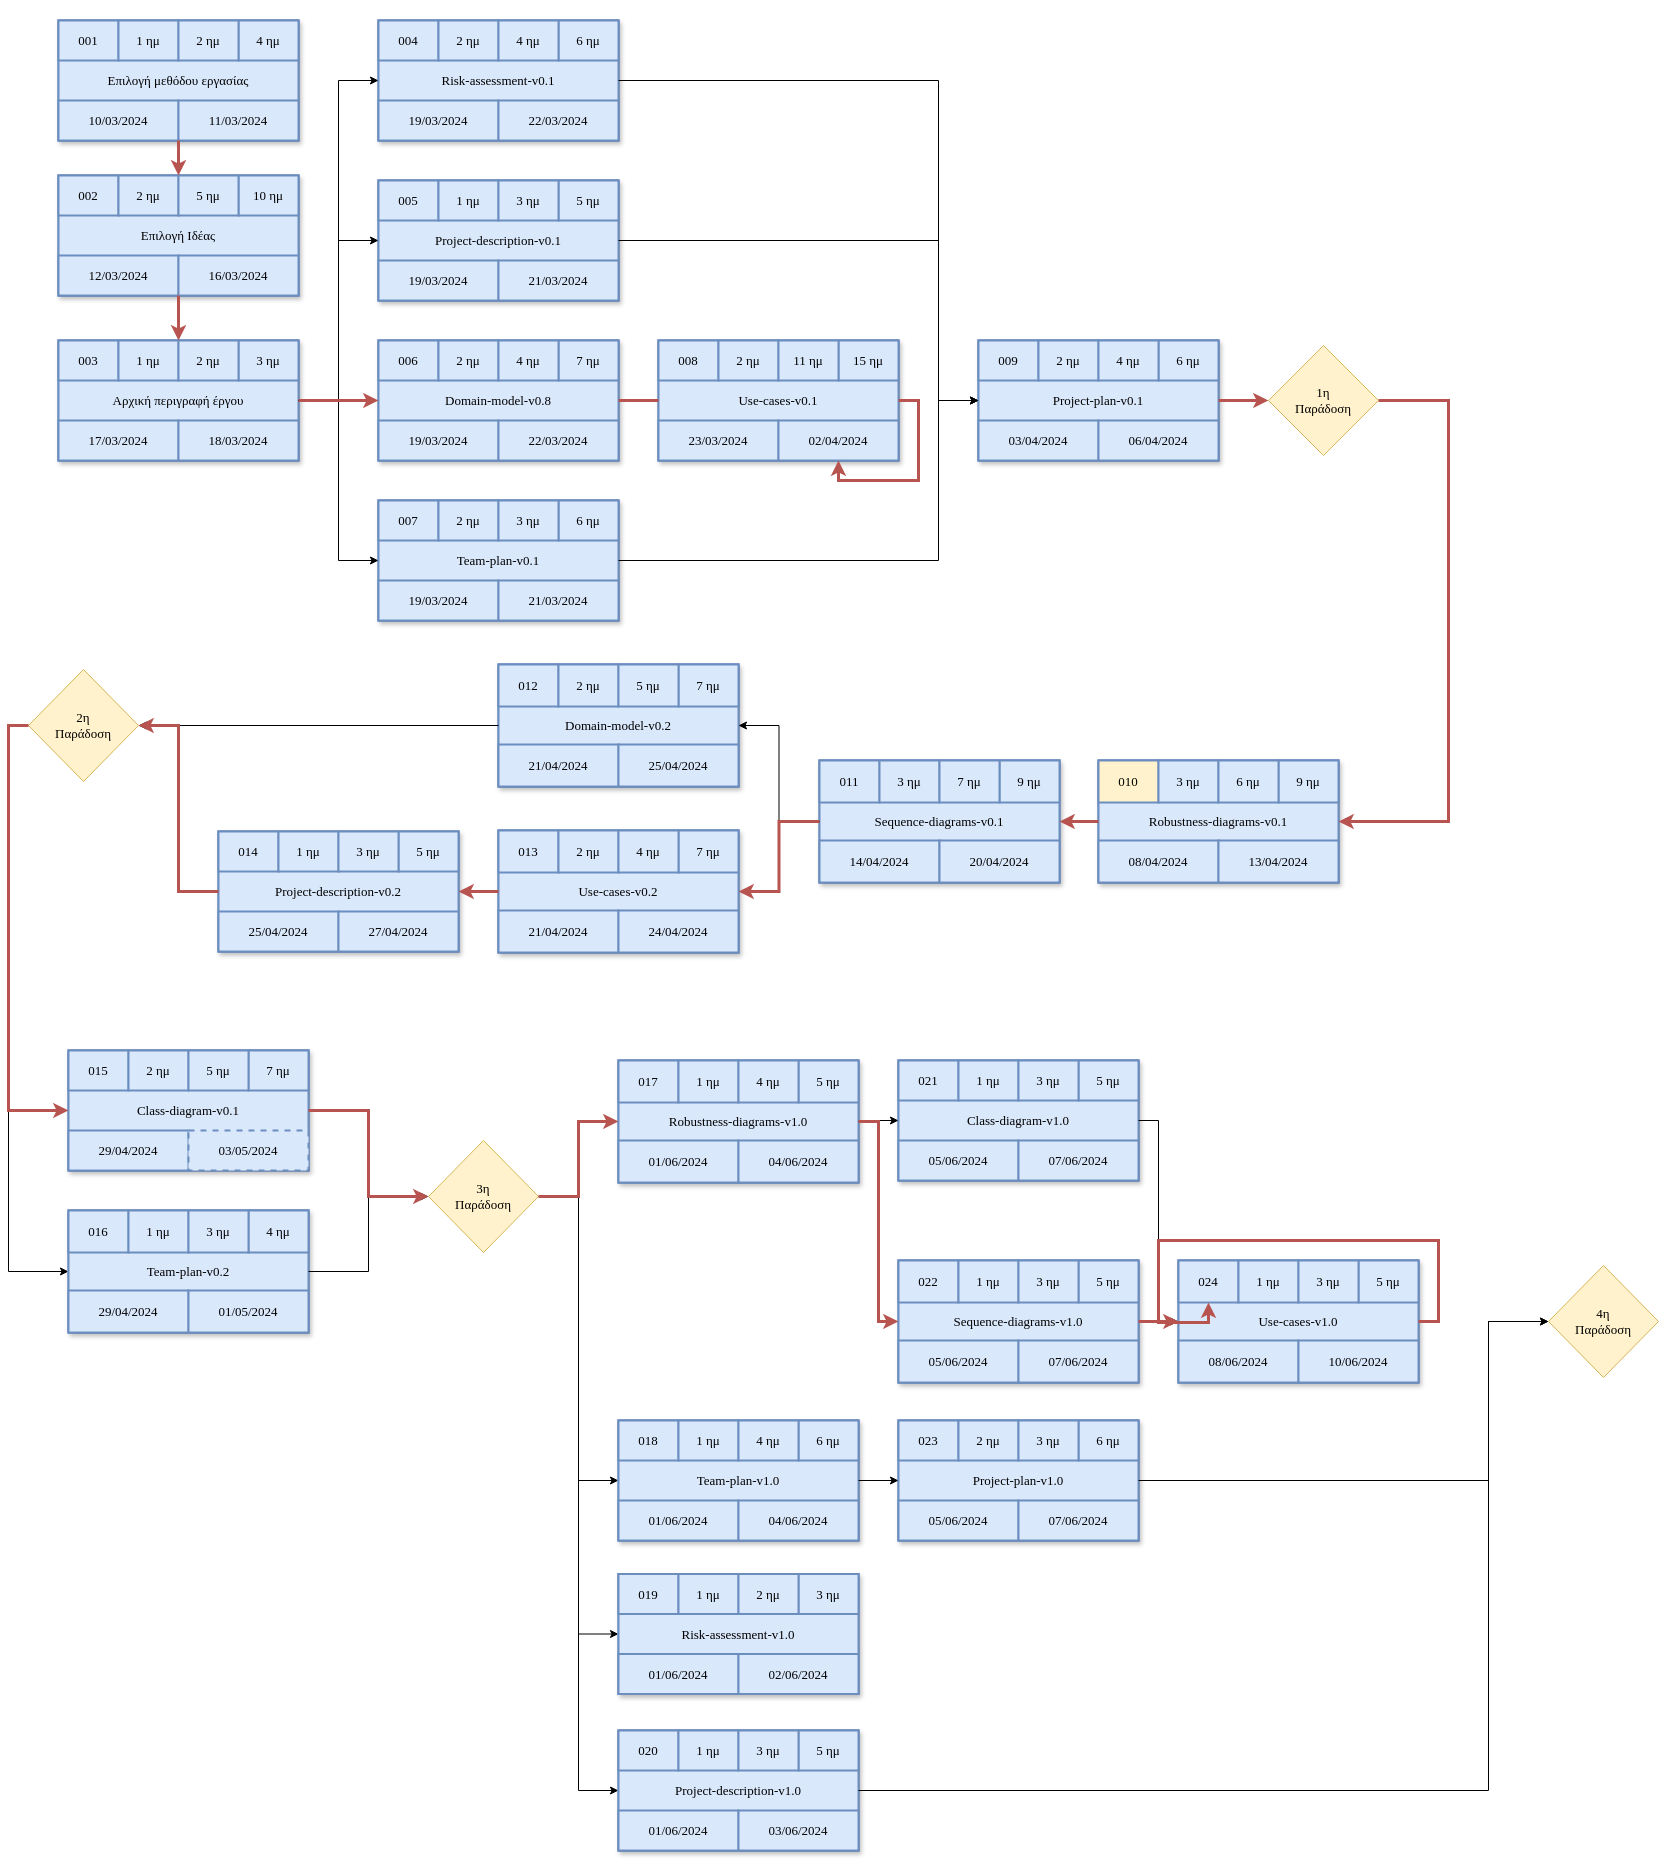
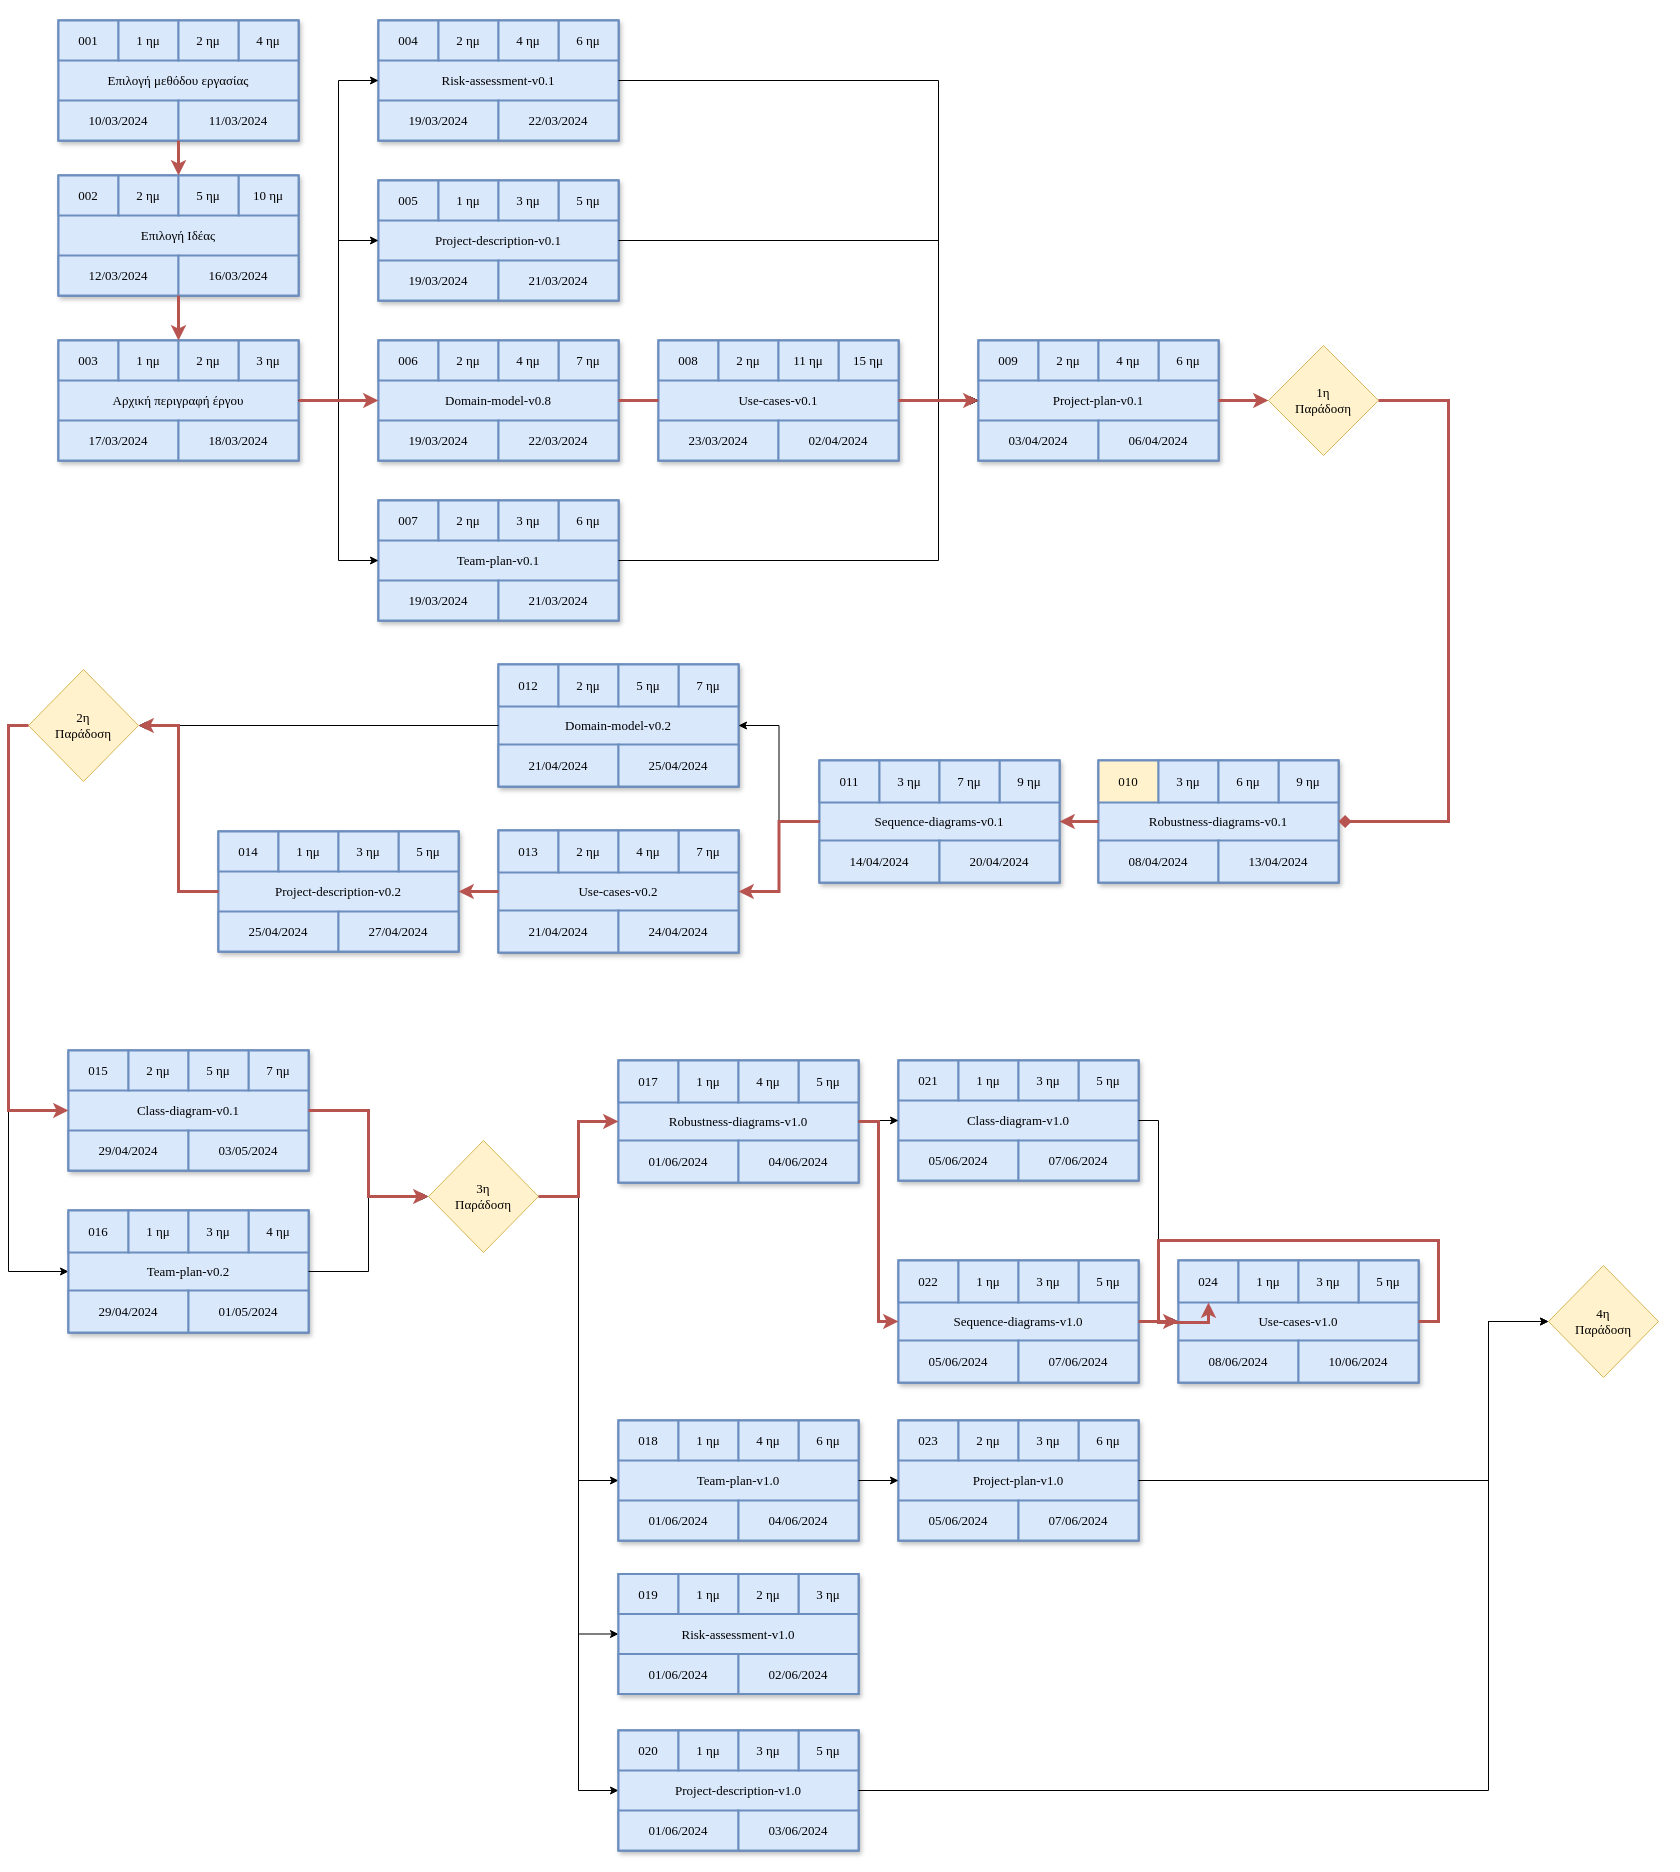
edge "Use-cases-v0.1" -> "02/04/2024": now "Use-cases-v0.1" -> "Project-plan-v0.1"
edge "1η Παράδοση" -> "Robustness-diagrams-v0.1": arrowhead classic -> diamond
node "03/05/2024": style dashed -> solid
